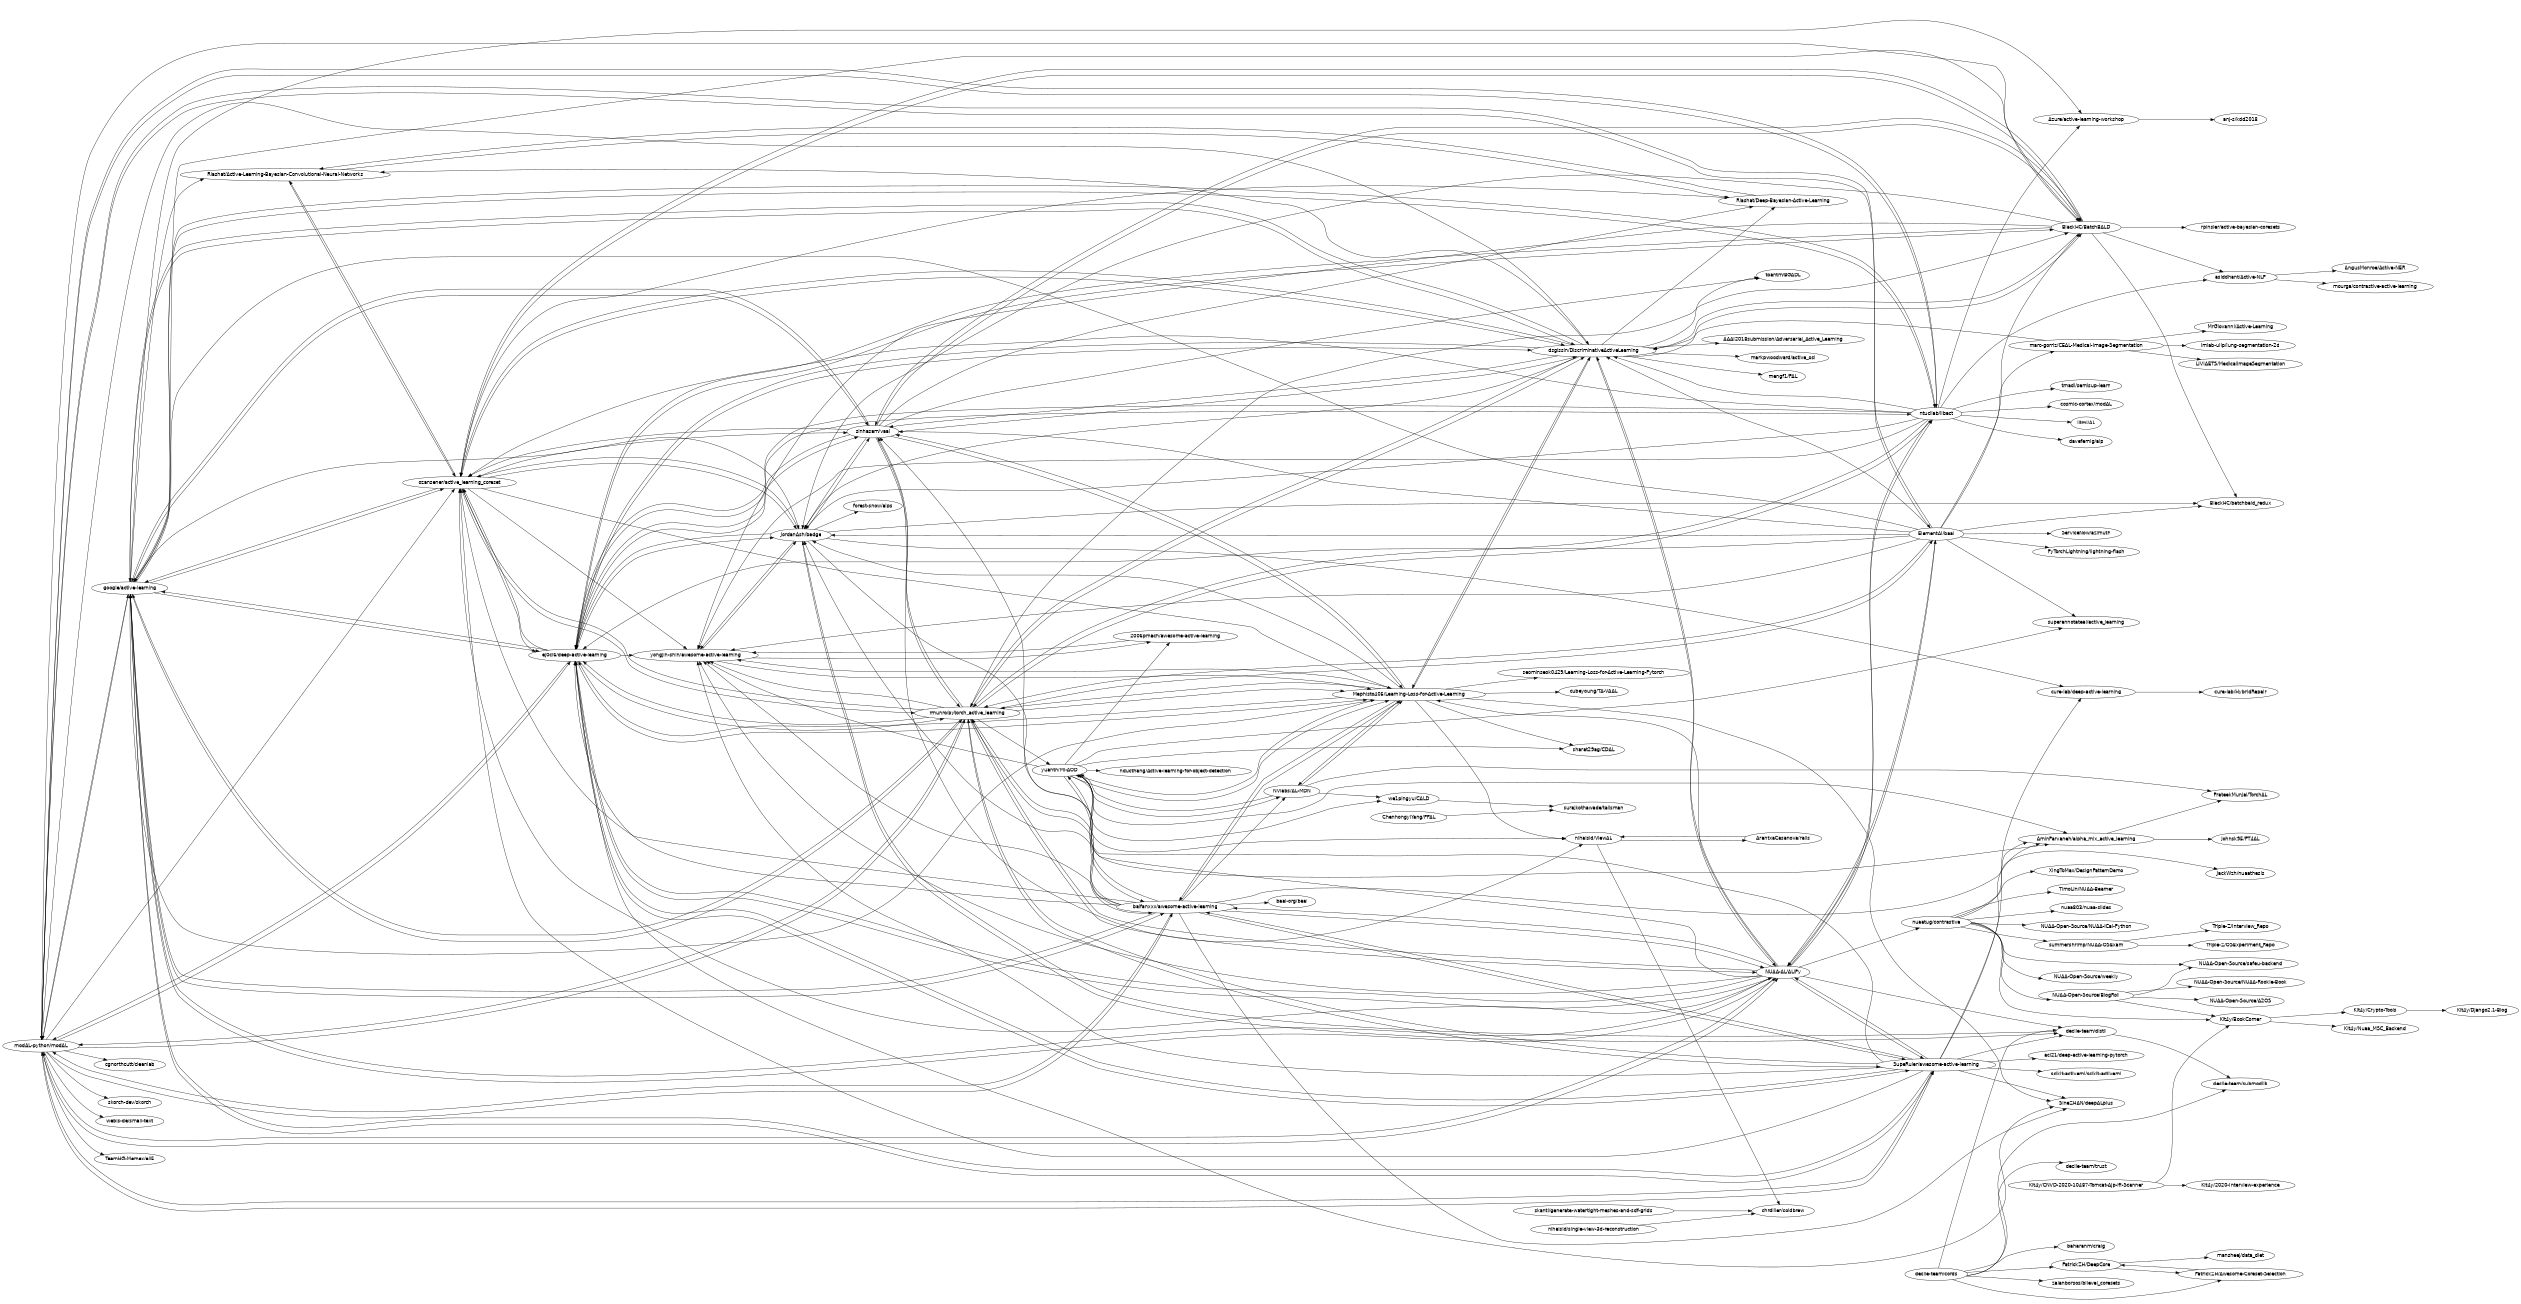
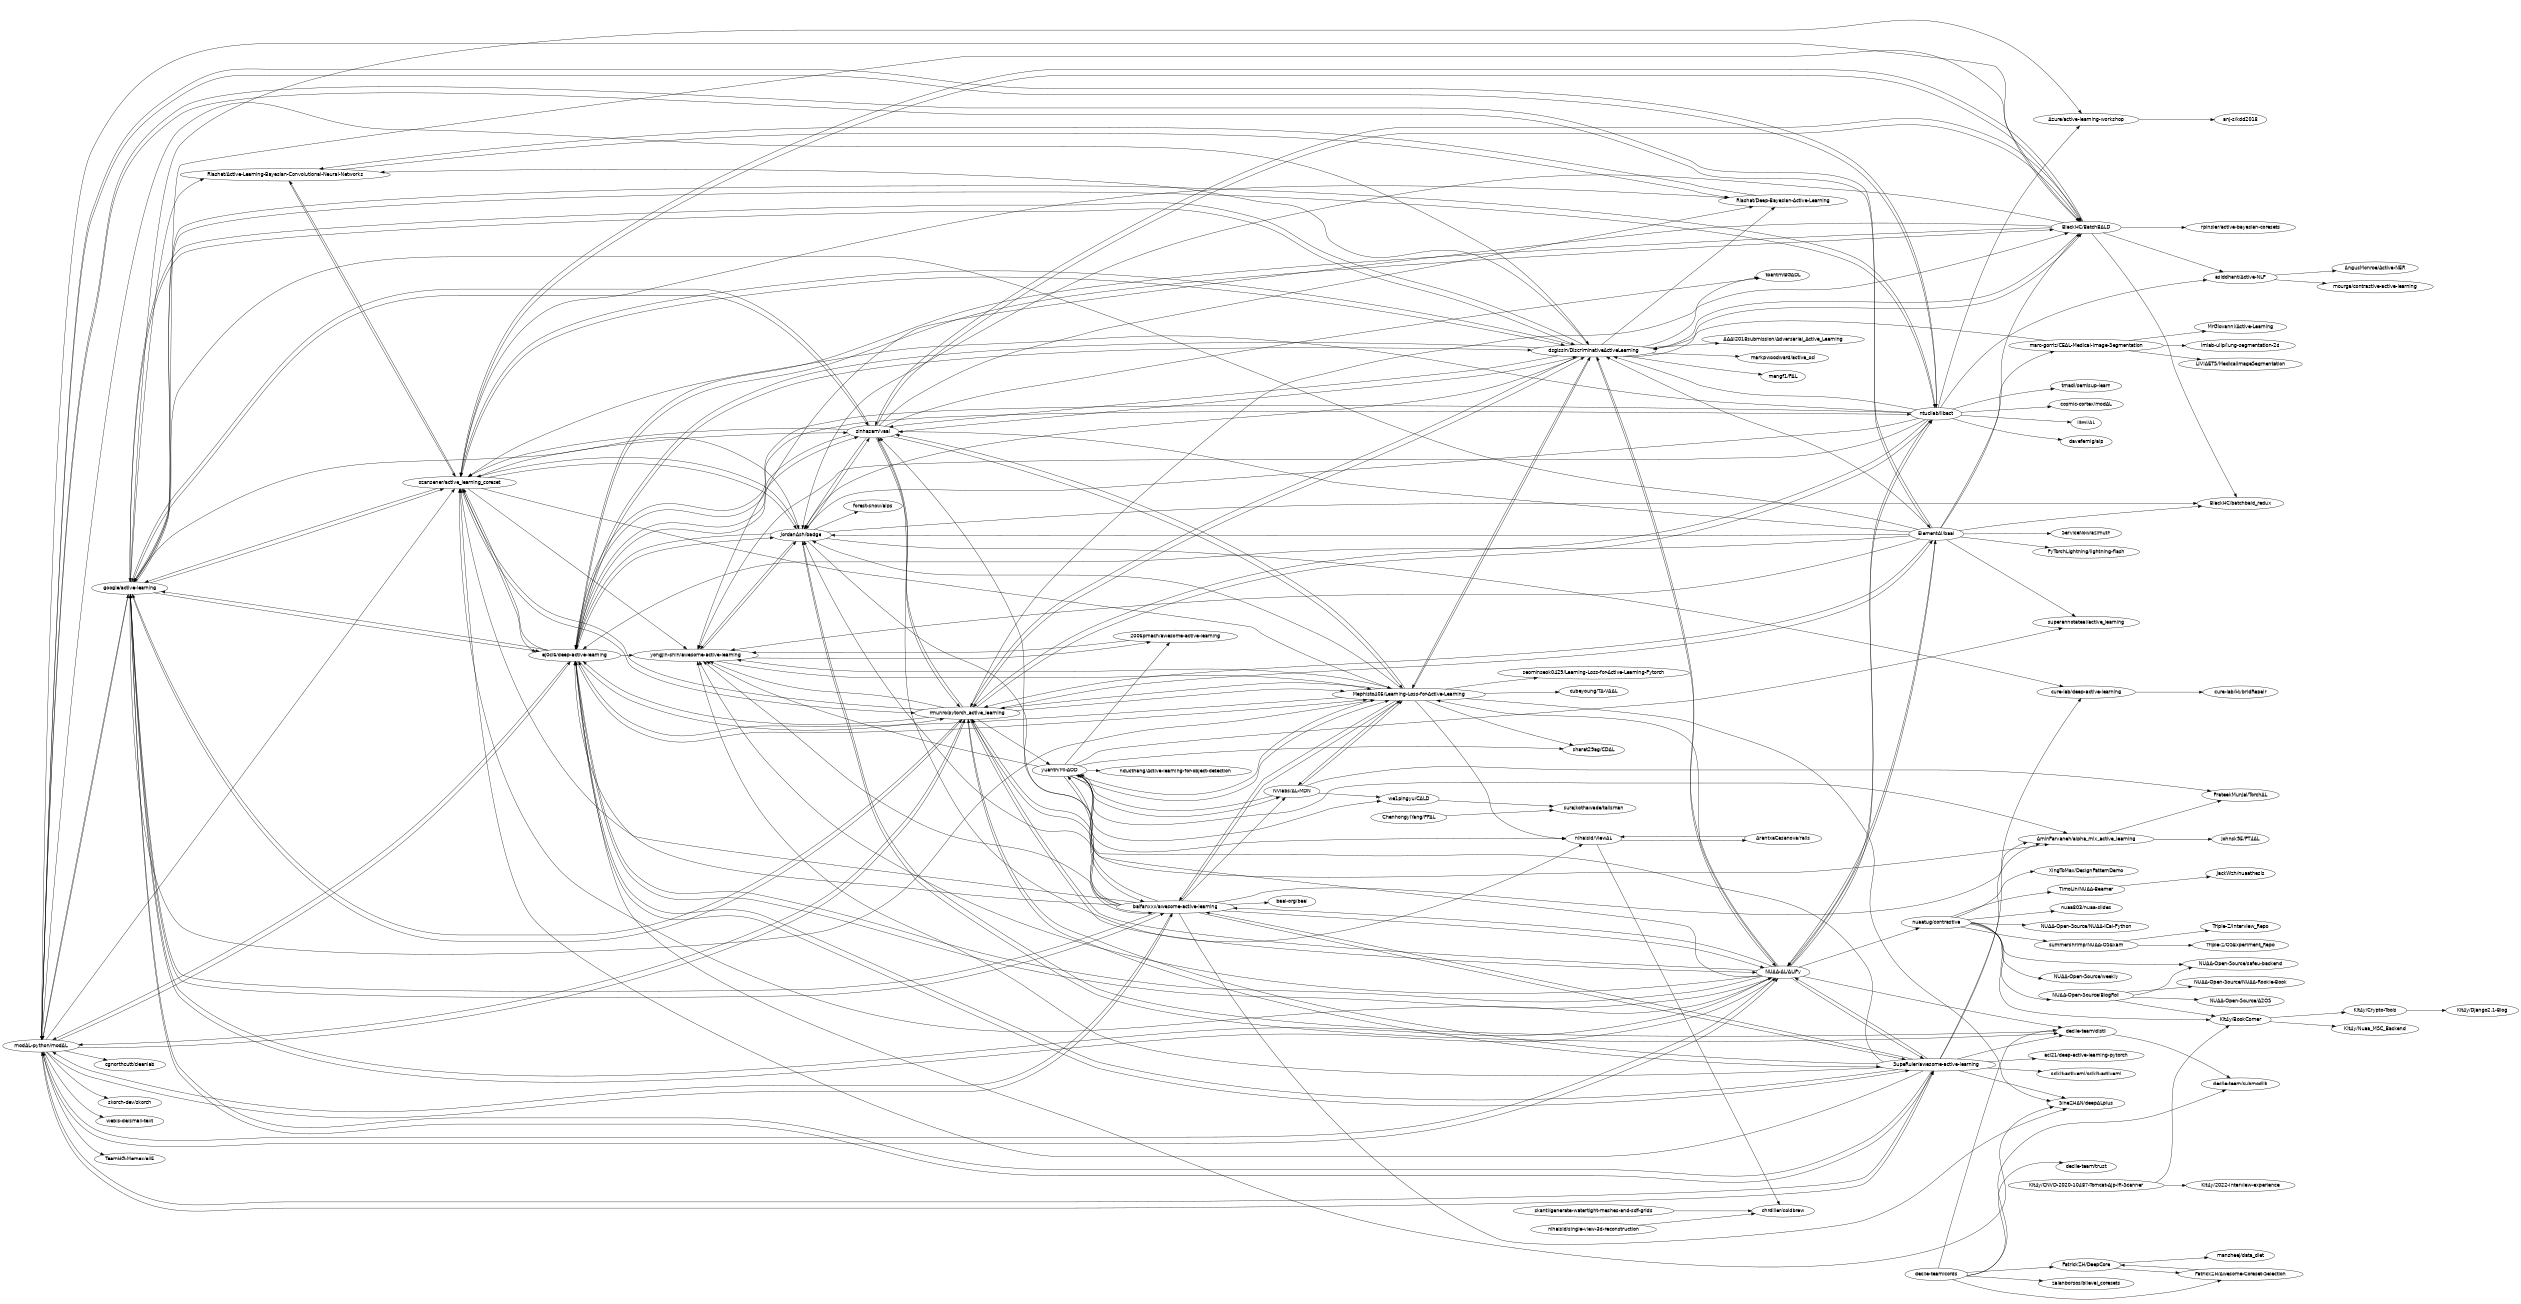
edge "nuaatug/contrastive" -> "JackWzh/nuaathesis": now "TimoLin/NUAA-Beamer" -> "JackWzh/nuaathesis"
node "Kit4y/2020-Interview-experience": label "Kit4y/2020-Interview-experience" -> "Kit4y/2022-Interview-experience"
node "baharanm/craig": removed
